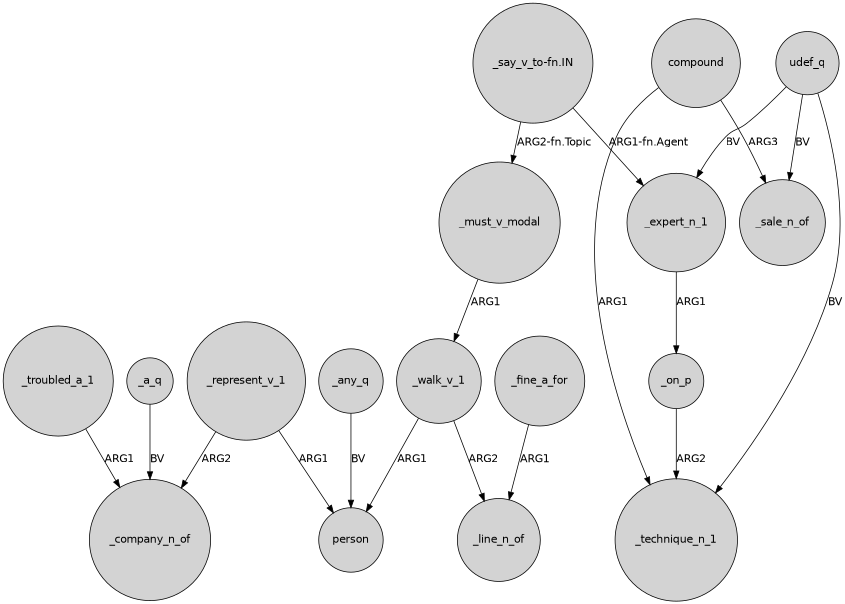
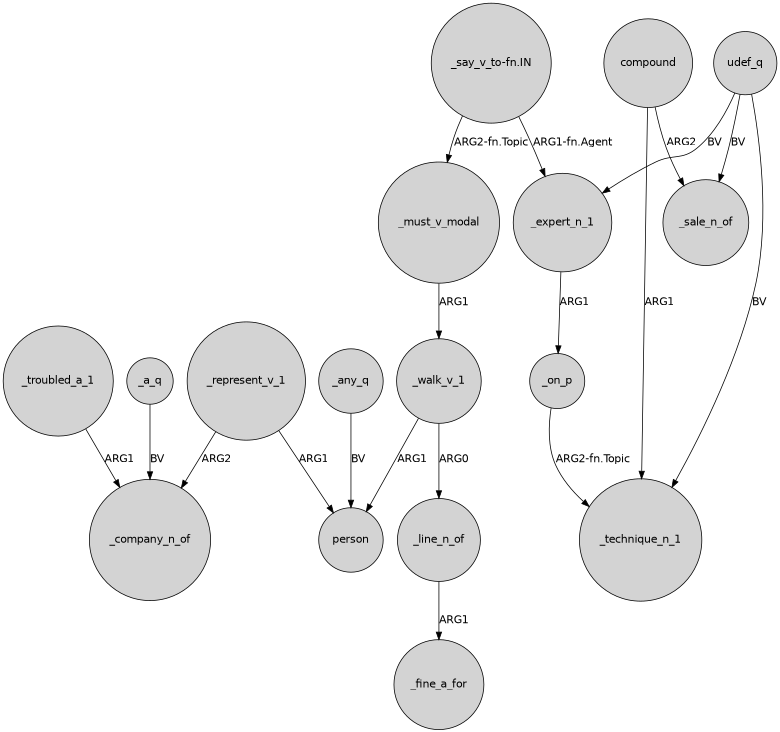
edge "compound" -> "_sale_n_of": label "ARG3" -> "ARG2"
edge "_fine_a_for" -> "_line_n_of": reversed
edge "_walk_v_1" -> "_line_n_of": label "ARG2" -> "ARG0"
edge "_on_p" -> "_technique_n_1": label "ARG2" -> "ARG2-fn.Topic"
